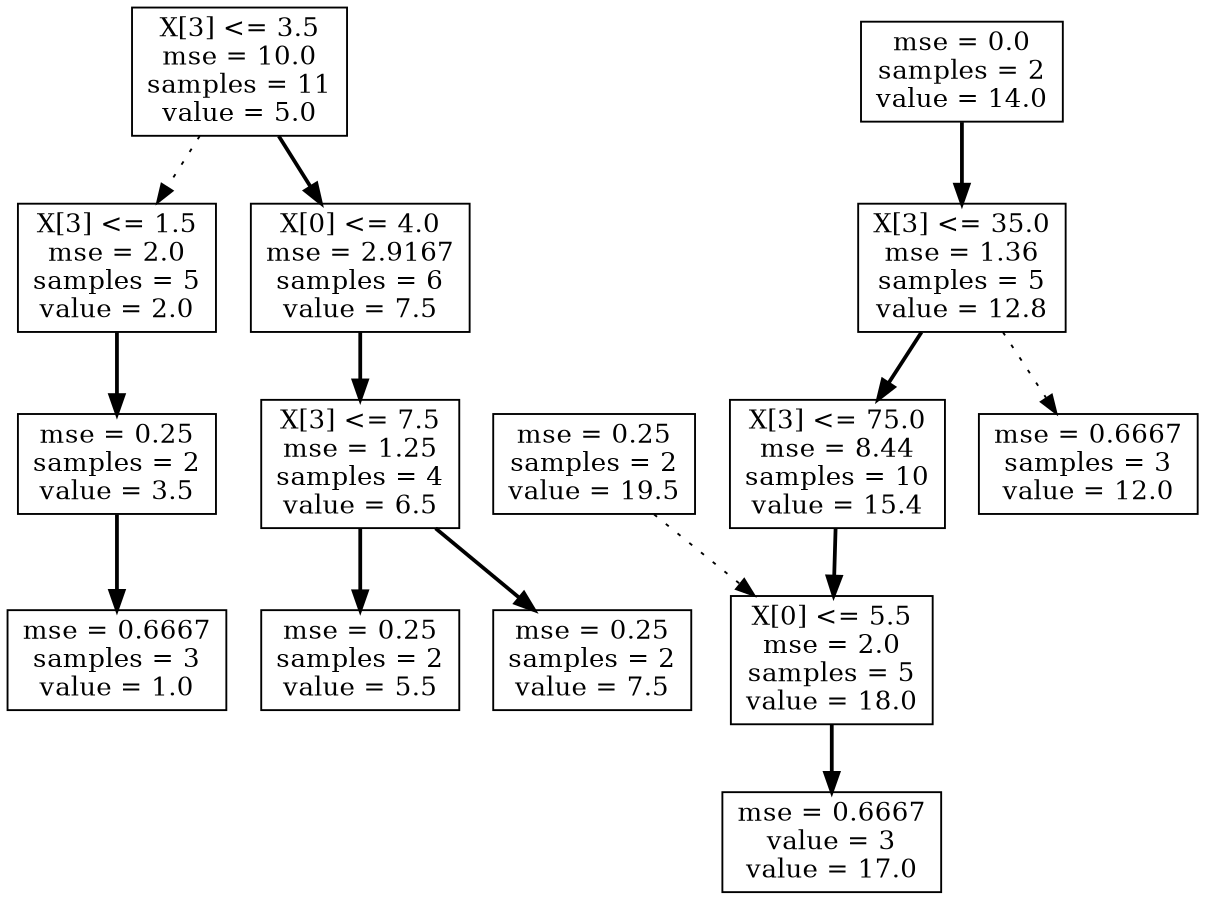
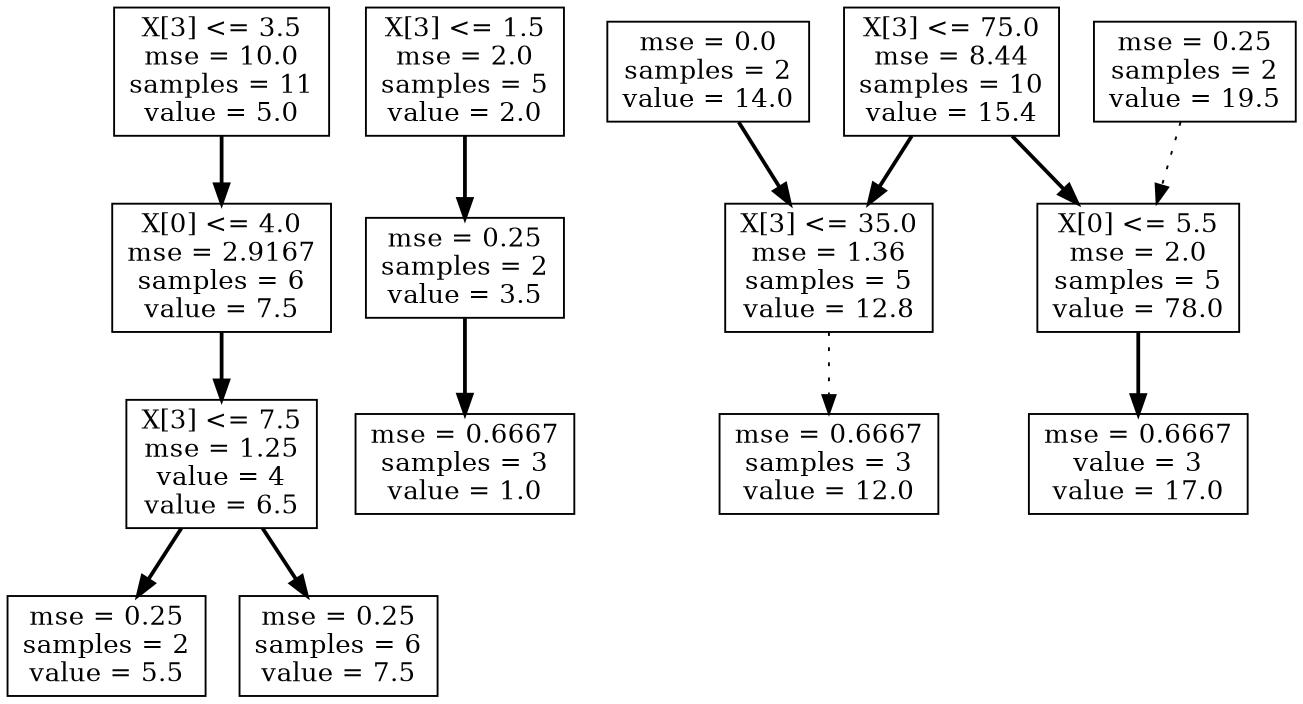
edge "X[3] <= 3.5 mse = 10.0 samples = 11 value = 5.0" -> "X[3] <= 1.5 mse = 2.0 samples = 5 value = 2.0": removed
edge "X[3] <= 35.0 mse = 1.36 samples = 5 value = 12.8" -> "X[3] <= 75.0 mse = 8.44 samples = 10 value = 15.4": reversed
node "X[3] <= 7.5 mse = 1.25 samples = 4 value = 6.5": label "X[3] <= 7.5 mse = 1.25 samples = 4 value = 6.5" -> "X[3] <= 7.5 mse = 1.25 value = 4 value = 6.5"
node "mse = 0.25 samples = 2 value = 7.5": label "mse = 0.25 samples = 2 value = 7.5" -> "mse = 0.25 samples = 6 value = 7.5"
node "X[0] <= 5.5 mse = 2.0 samples = 5 value = 18.0": label "X[0] <= 5.5 mse = 2.0 samples = 5 value = 18.0" -> "X[0] <= 5.5 mse = 2.0 samples = 5 value = 78.0"
